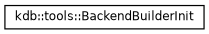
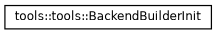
node "kdb::tools::BackendBuilderInit": label "kdb::tools::BackendBuilderInit" -> "tools::tools::BackendBuilderInit"
